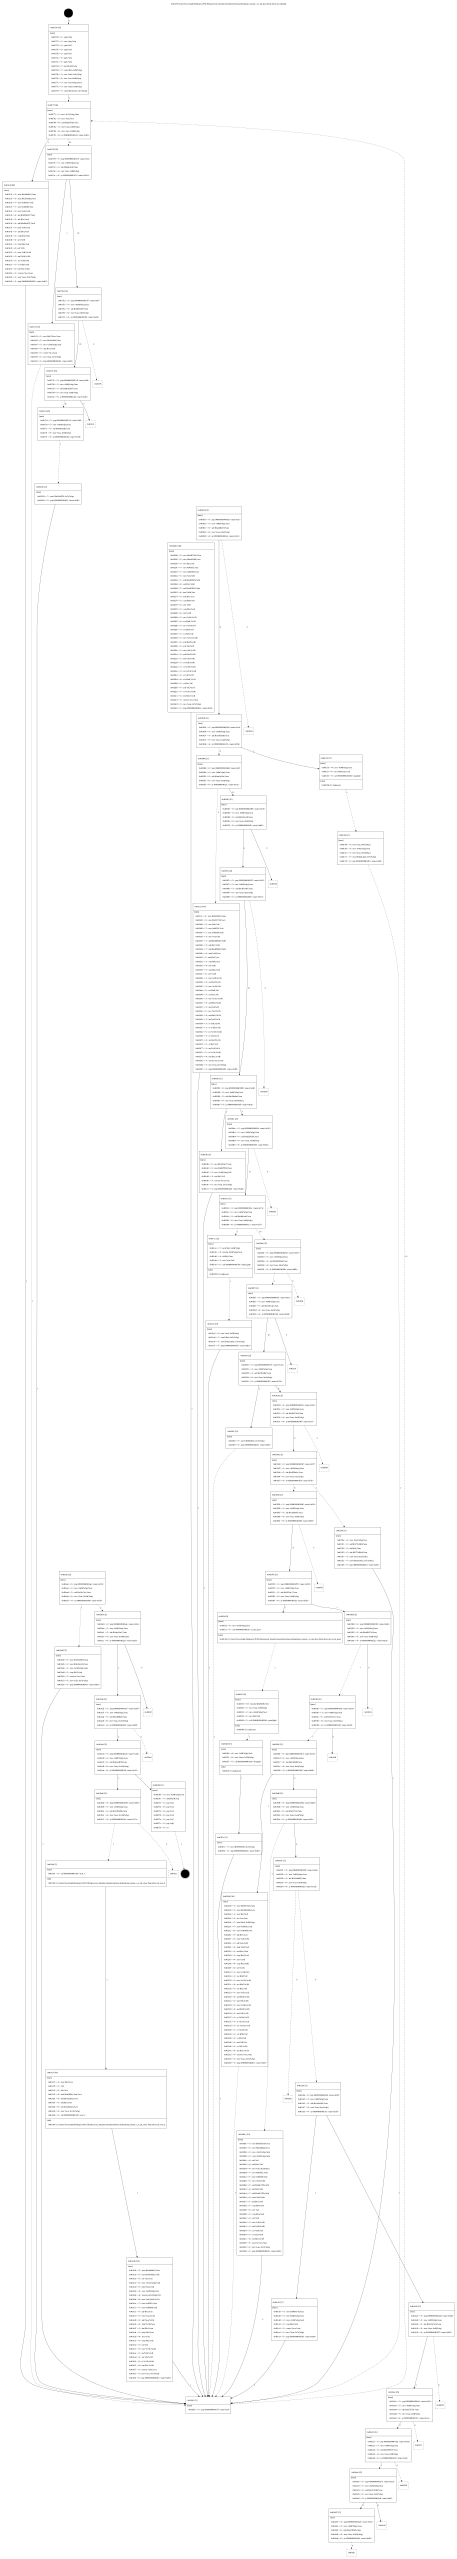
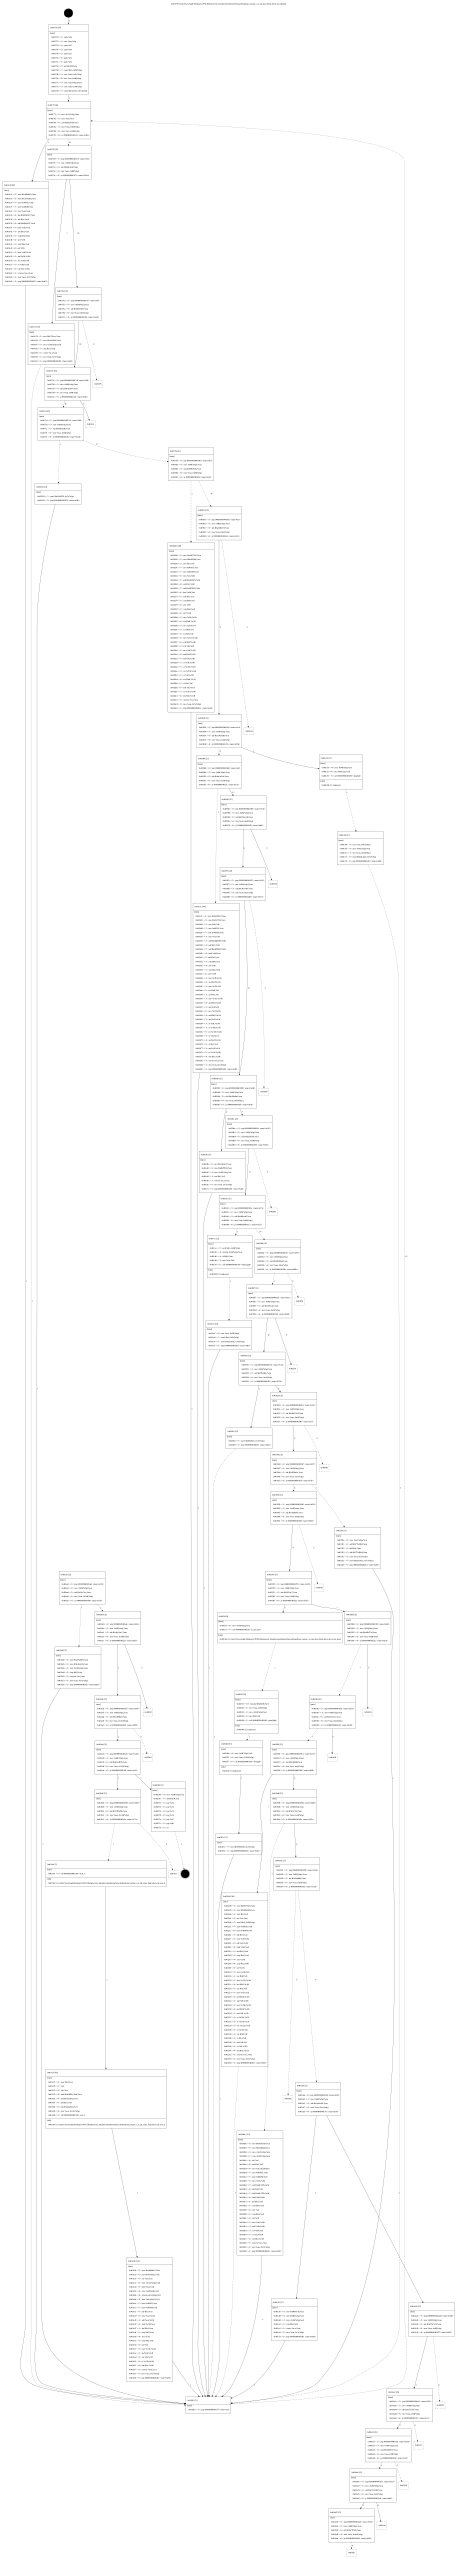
node "0x4017fd [25]": added
